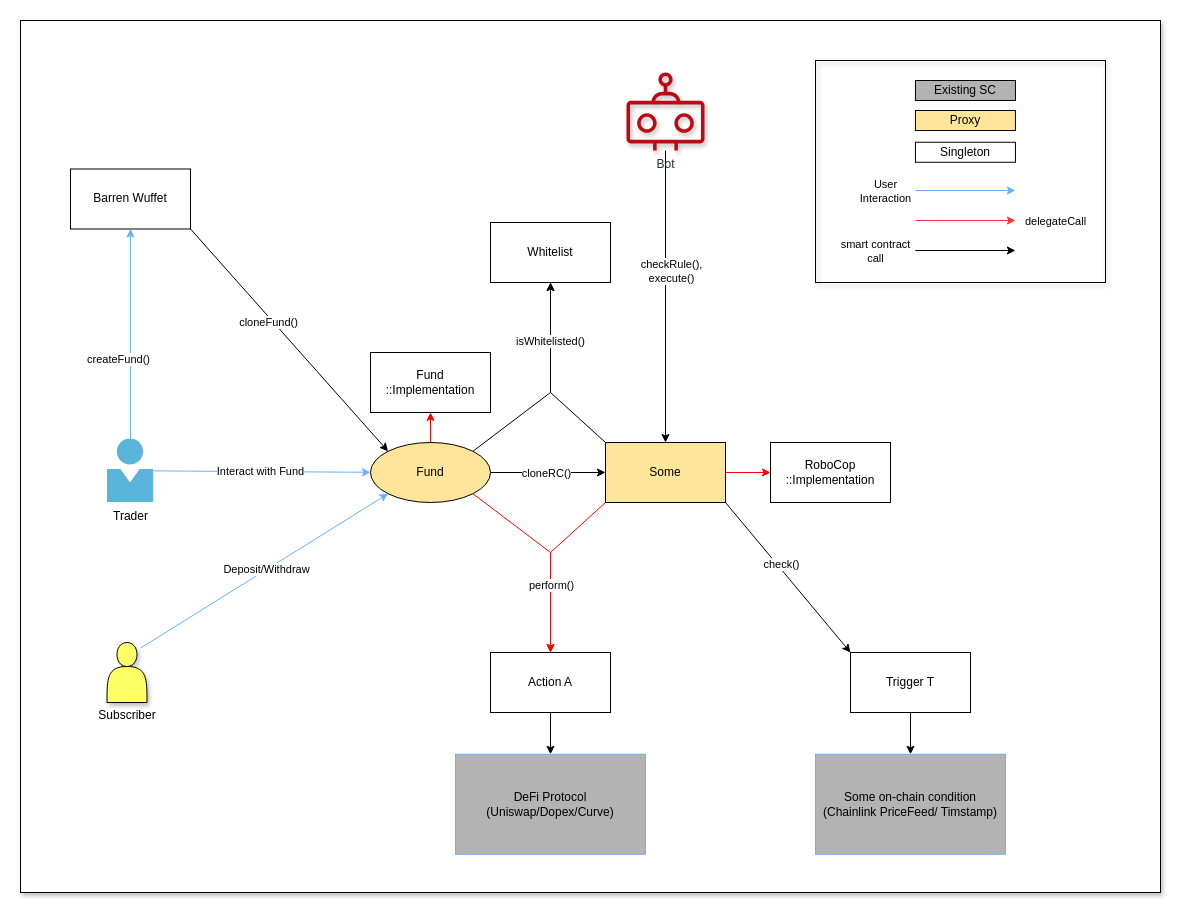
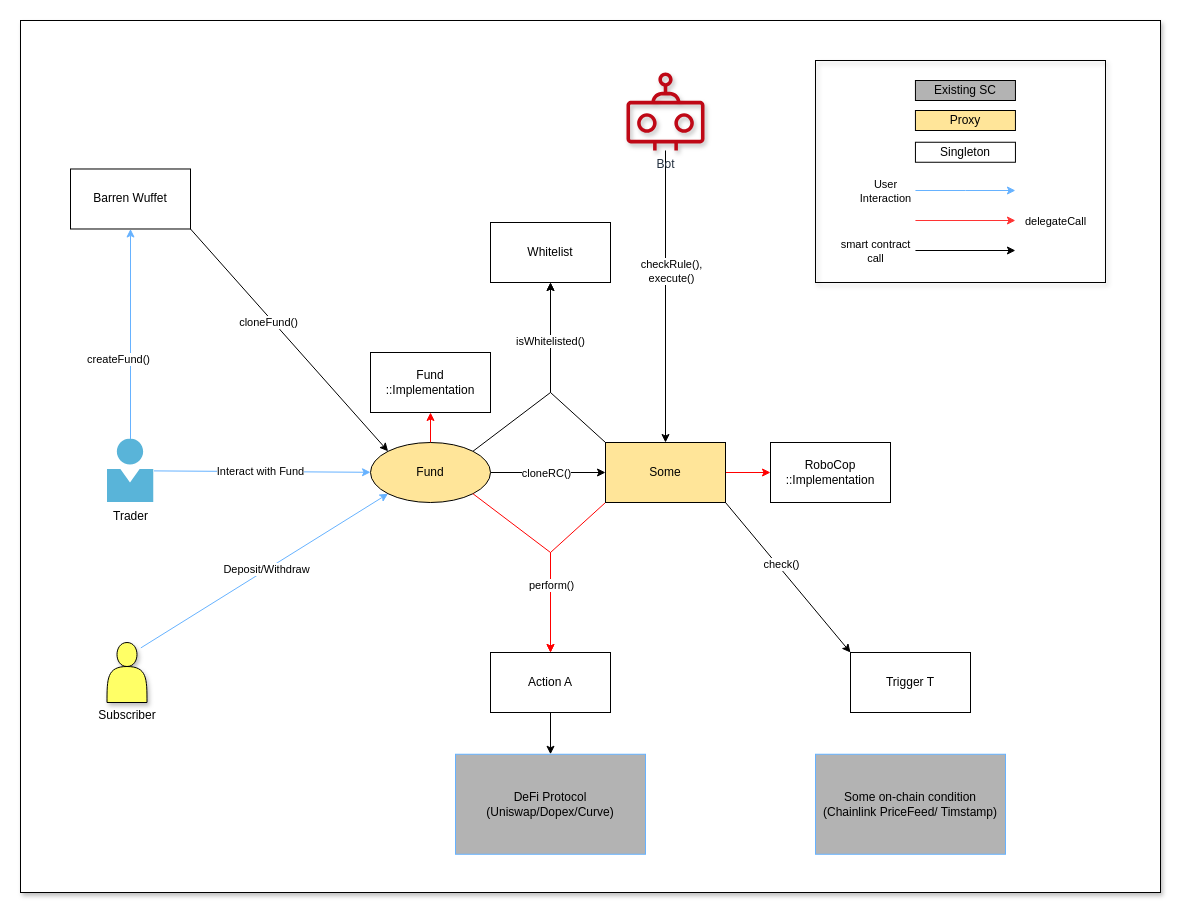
edge "Trigger T" -> "Some on-chain condition (Chainlink PriceFeed/ Timstamp)": removed
